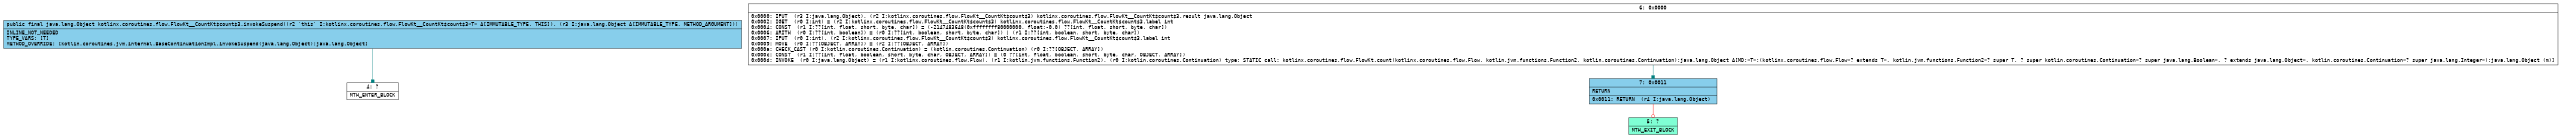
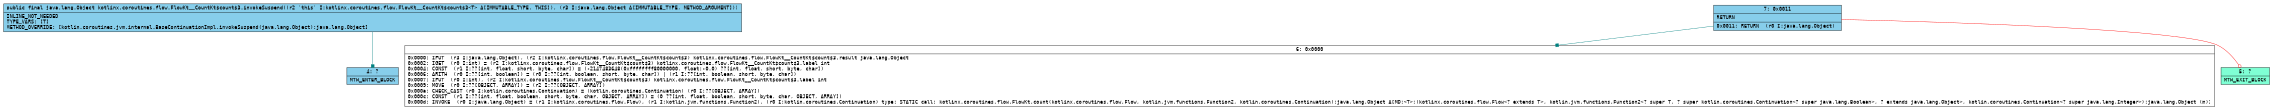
edge "6: 0x0000" -> "7: 0x0011": reversed
node "4: ?": fillcolor white -> skyblue
node "7: 0x0011": text "0x0011: RETURN  (r4 I:java.lang.Object)" -> "0x0011: RETURN  (r0 I:java.lang.Object)"
